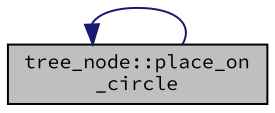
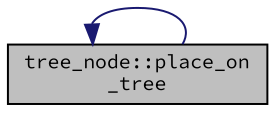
node "tree_node::place_on _circle": label "tree_node::place_on _circle" -> "tree_node::place_on _tree"
